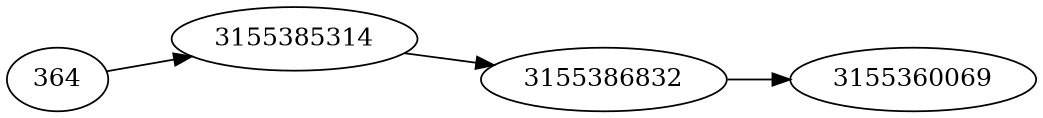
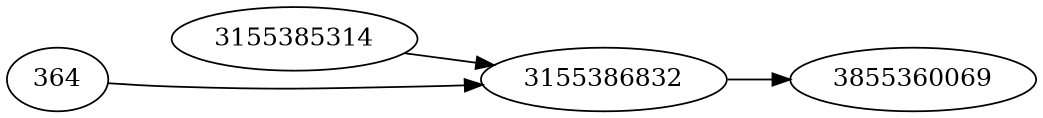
edge "364" -> "3155385314": now "364" -> "3155386832"
node "3155360069": label "3155360069" -> "3855360069"
